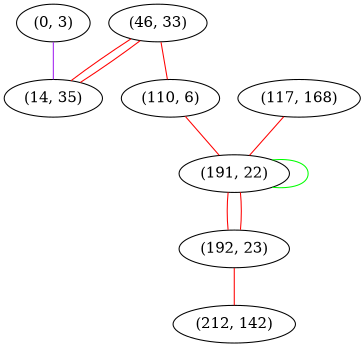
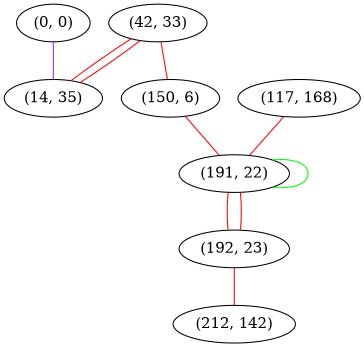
node "(0, 3)": label "(0, 3)" -> "(0, 0)"
node "(46, 33)": label "(46, 33)" -> "(42, 33)"
node "(110, 6)": label "(110, 6)" -> "(150, 6)"
